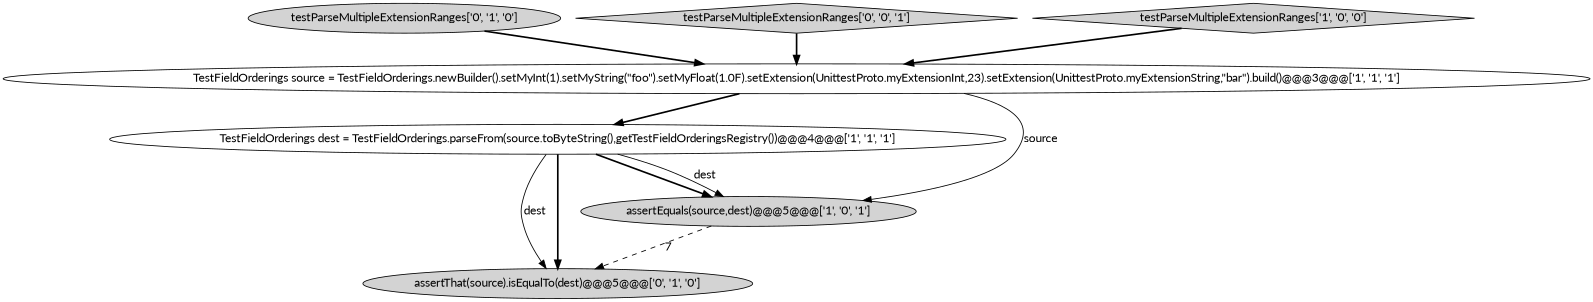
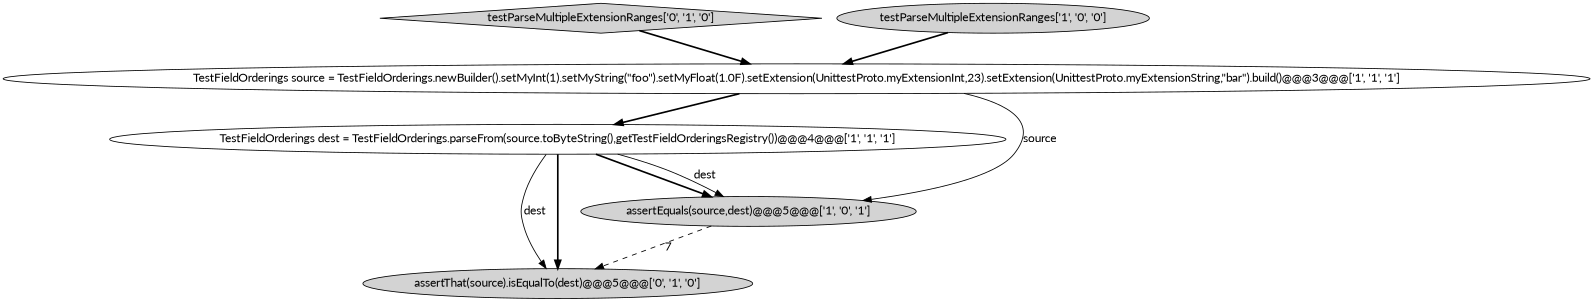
node "testParseMultipleExtensionRanges['0', '1', '0']": shape ellipse -> diamond
node "testParseMultipleExtensionRanges['0', '0', '1']": removed
node "testParseMultipleExtensionRanges['1', '0', '0']": shape diamond -> ellipse
